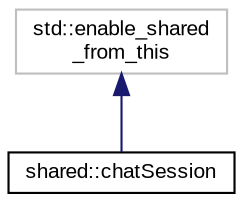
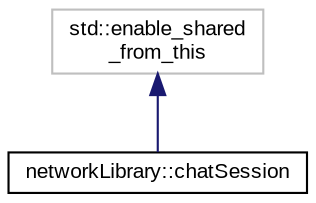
node "shared::chatSession": label "shared::chatSession" -> "networkLibrary::chatSession"
